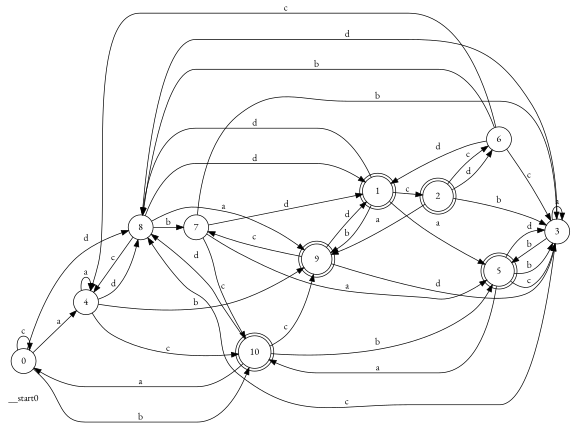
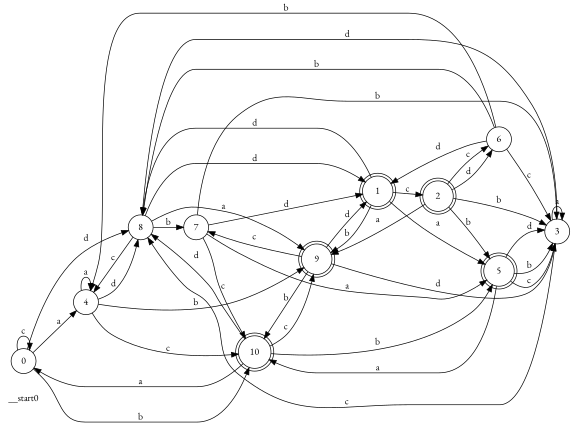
edge "6" -> "4": label "c" -> "b"
edge "3" -> "5": now "2" -> "5"
edge "9" -> "10": added, label "b"
